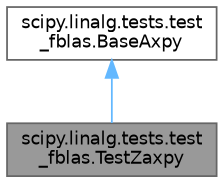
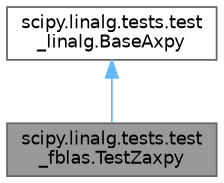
node "scipy.linalg.tests.test _fblas.BaseAxpy": label "scipy.linalg.tests.test _fblas.BaseAxpy" -> "scipy.linalg.tests.test _linalg.BaseAxpy"
